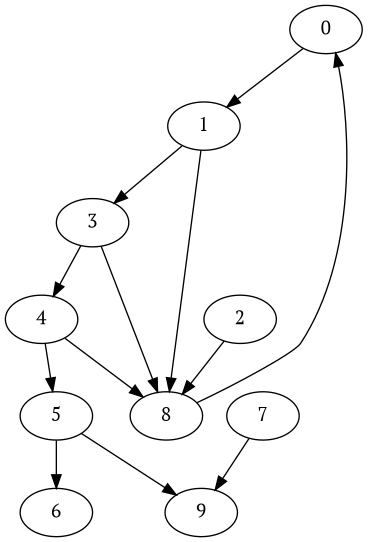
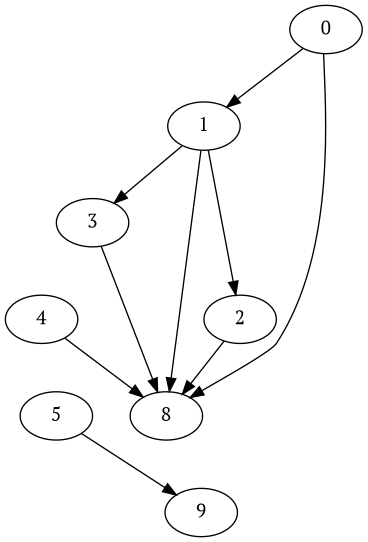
edge "1" -> "2": added
edge "3" -> "4": removed
edge "8" -> "0": reversed
edge "4" -> "5": removed
node "7": removed
node "6": removed
